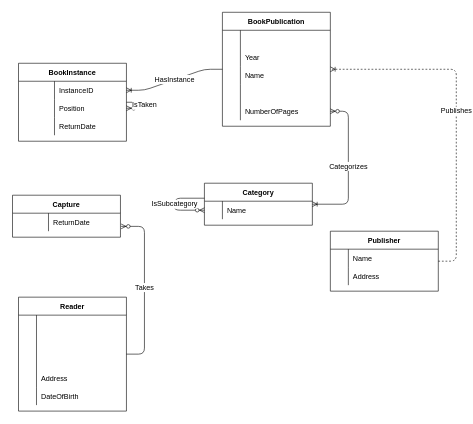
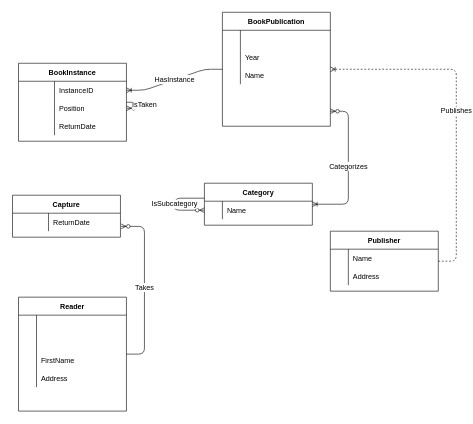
node "NumberOfPages": removed
node "FirstName": added
node "DateOfBirth": removed
